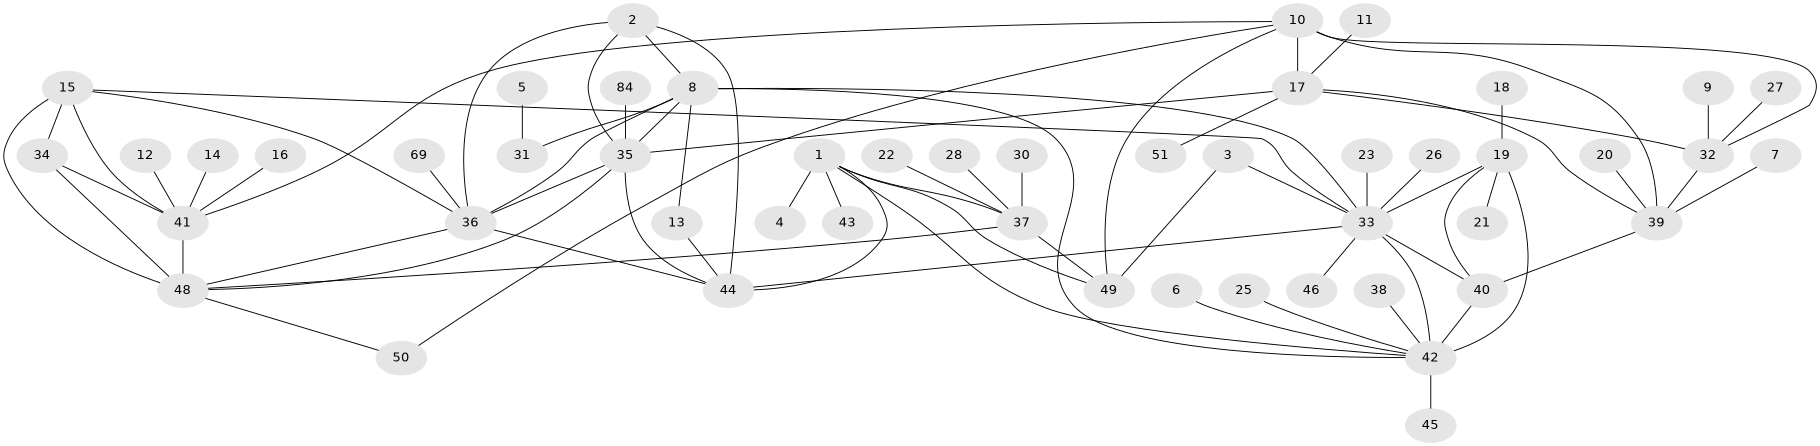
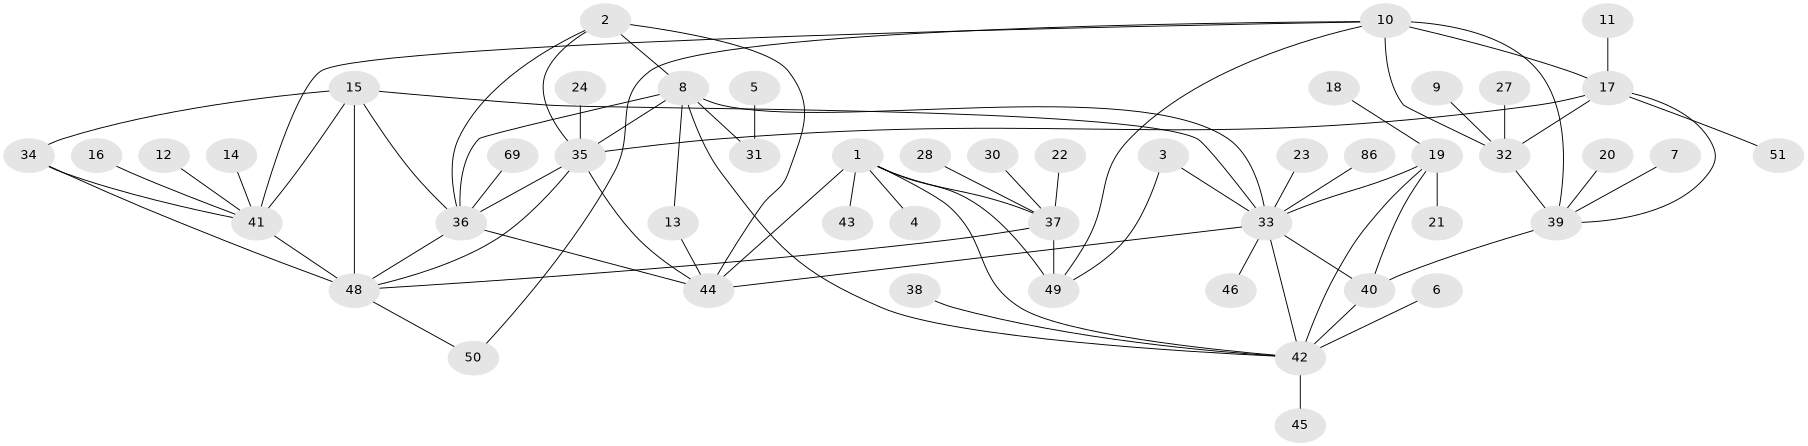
node "84": label "84" -> "24"
node "26": label "26" -> "86"
node "25": removed
